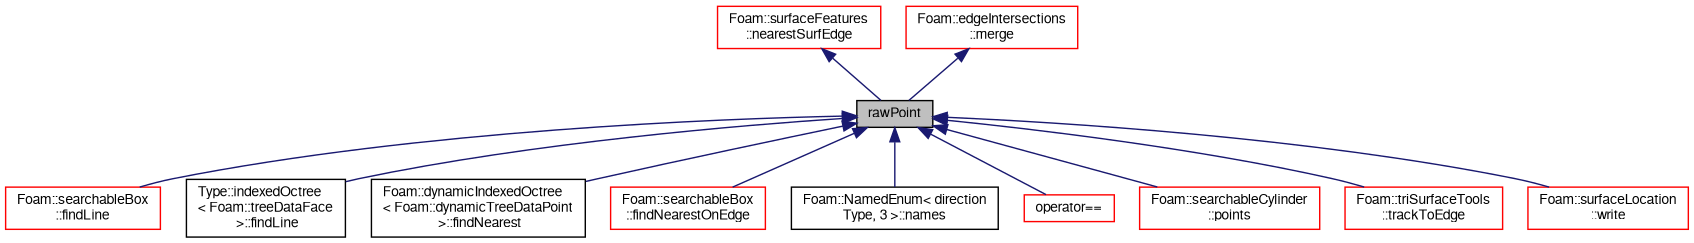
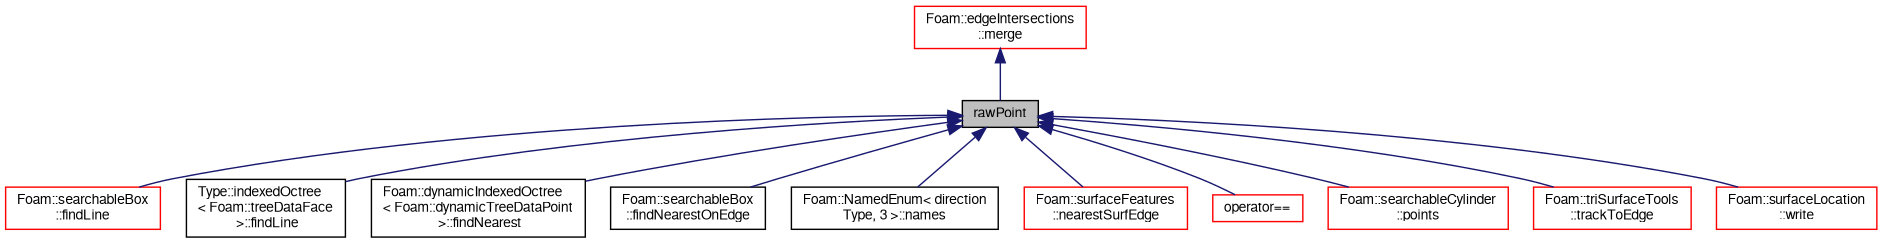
edge "rawPoint" -> "Foam::surfaceFeatures ::nearestSurfEdge": reversed
node "Foam::searchableBox ::findNearestOnEdge": color red -> black
